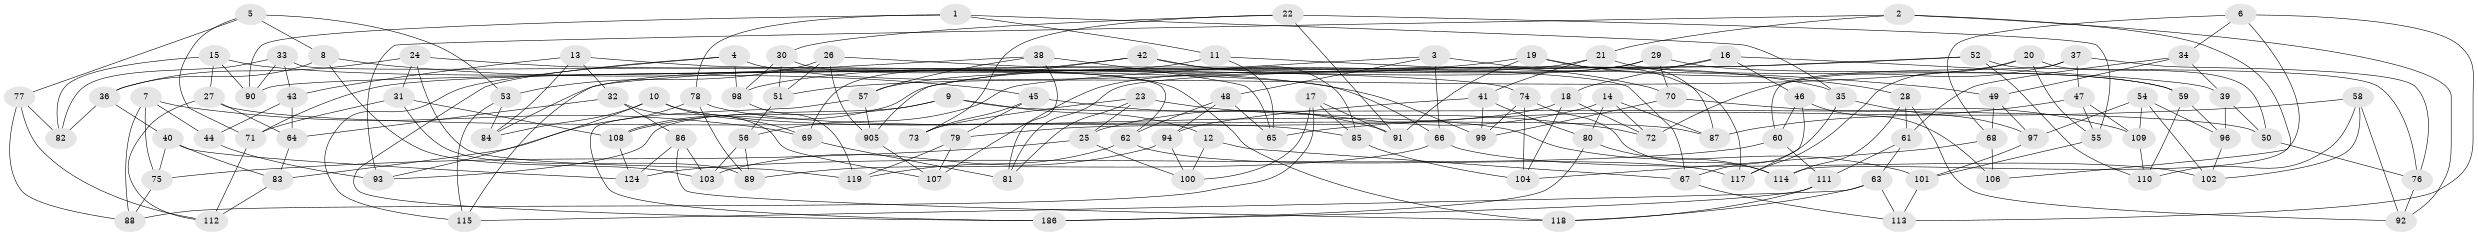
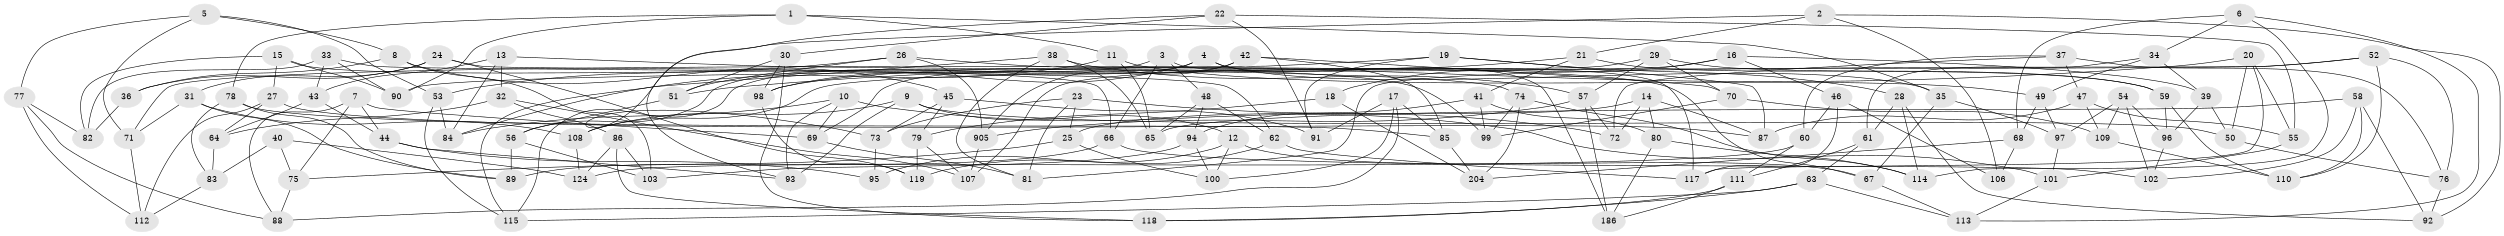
edge "18" -- "72": now "57" -- "72"
edge "36" -- "40": removed
node "95": added
node "104": label "104" -> "204"
